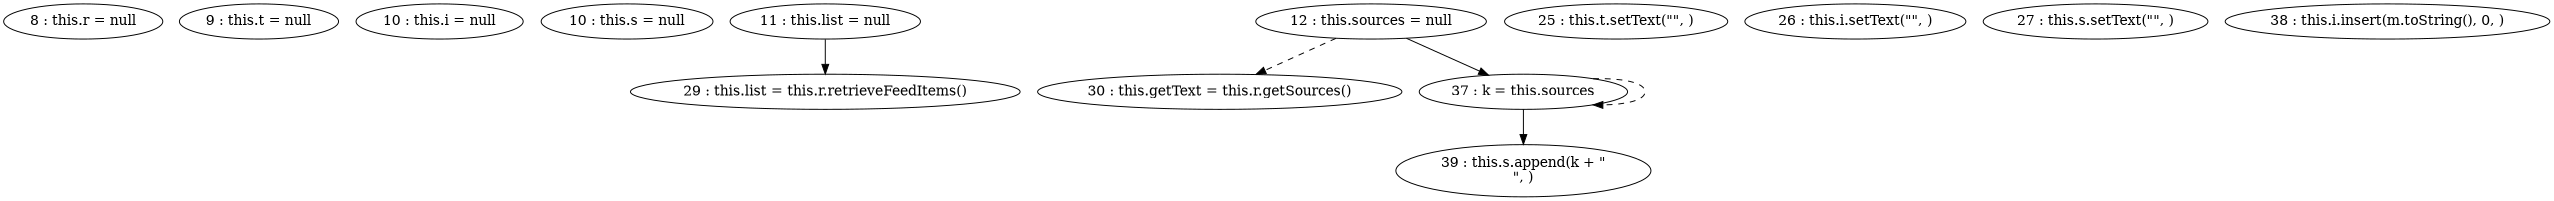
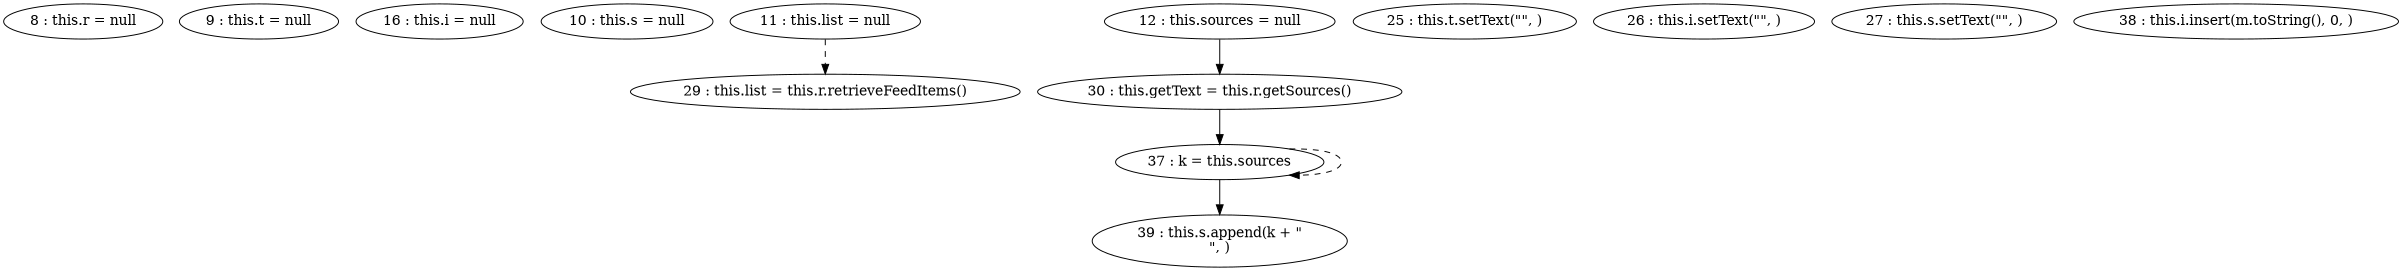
node "10 : this.i = null": label "10 : this.i = null" -> "16 : this.i = null"
edge "11 : this.list = null" -> "29 : this.list = this.r.retrieveFeedItems()": style solid -> dashed
edge "12 : this.sources = null" -> "30 : this.getText = this.r.getSources()": style dashed -> solid
edge "12 : this.sources = null" -> "37 : k = this.sources": now "30 : this.getText = this.r.getSources()" -> "37 : k = this.sources"
